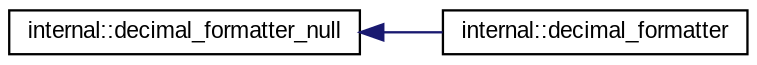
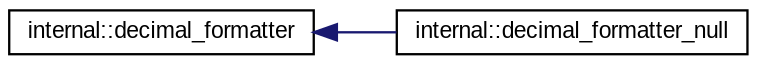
edge "internal::decimal_formatter" -> "internal::decimal_formatter_null": reversed
